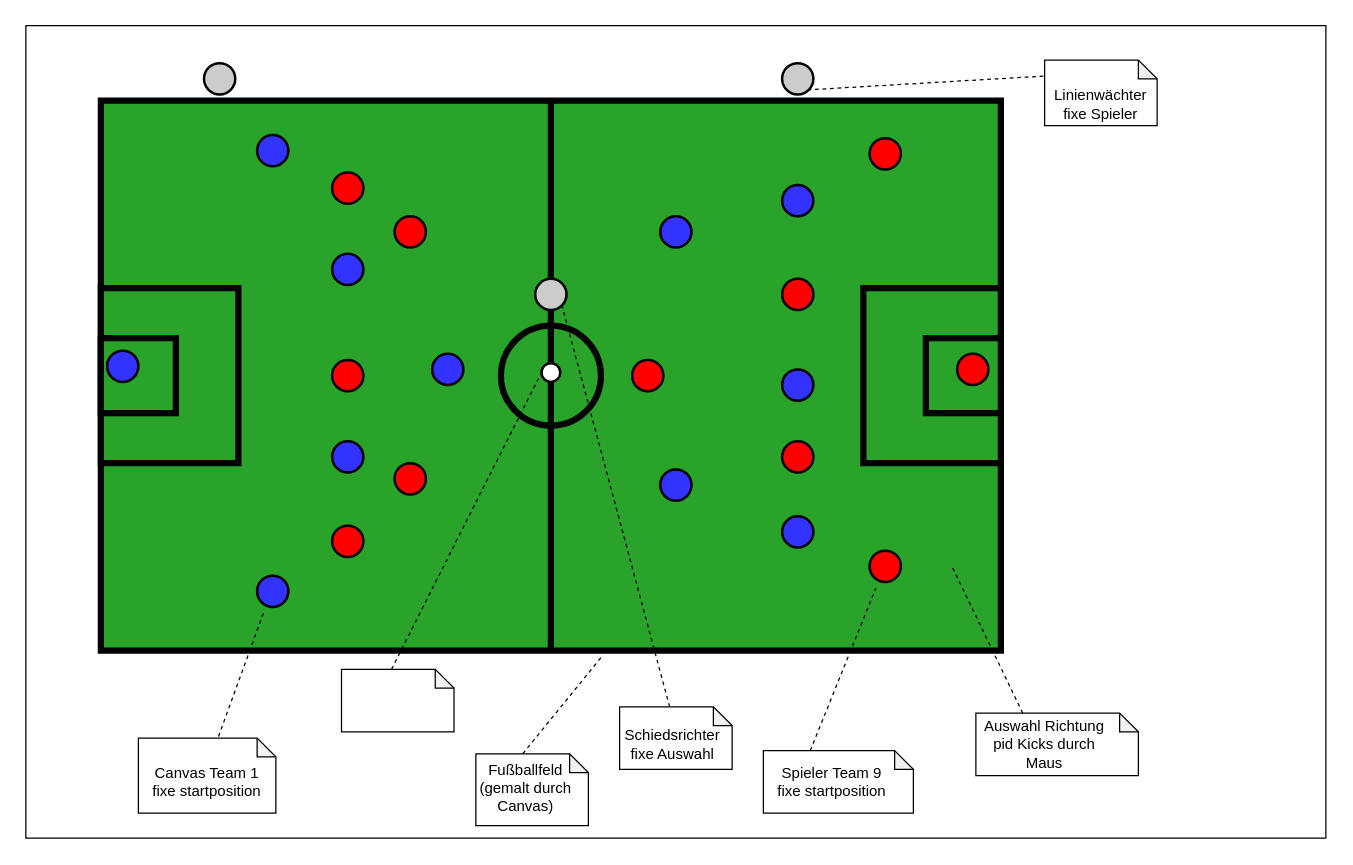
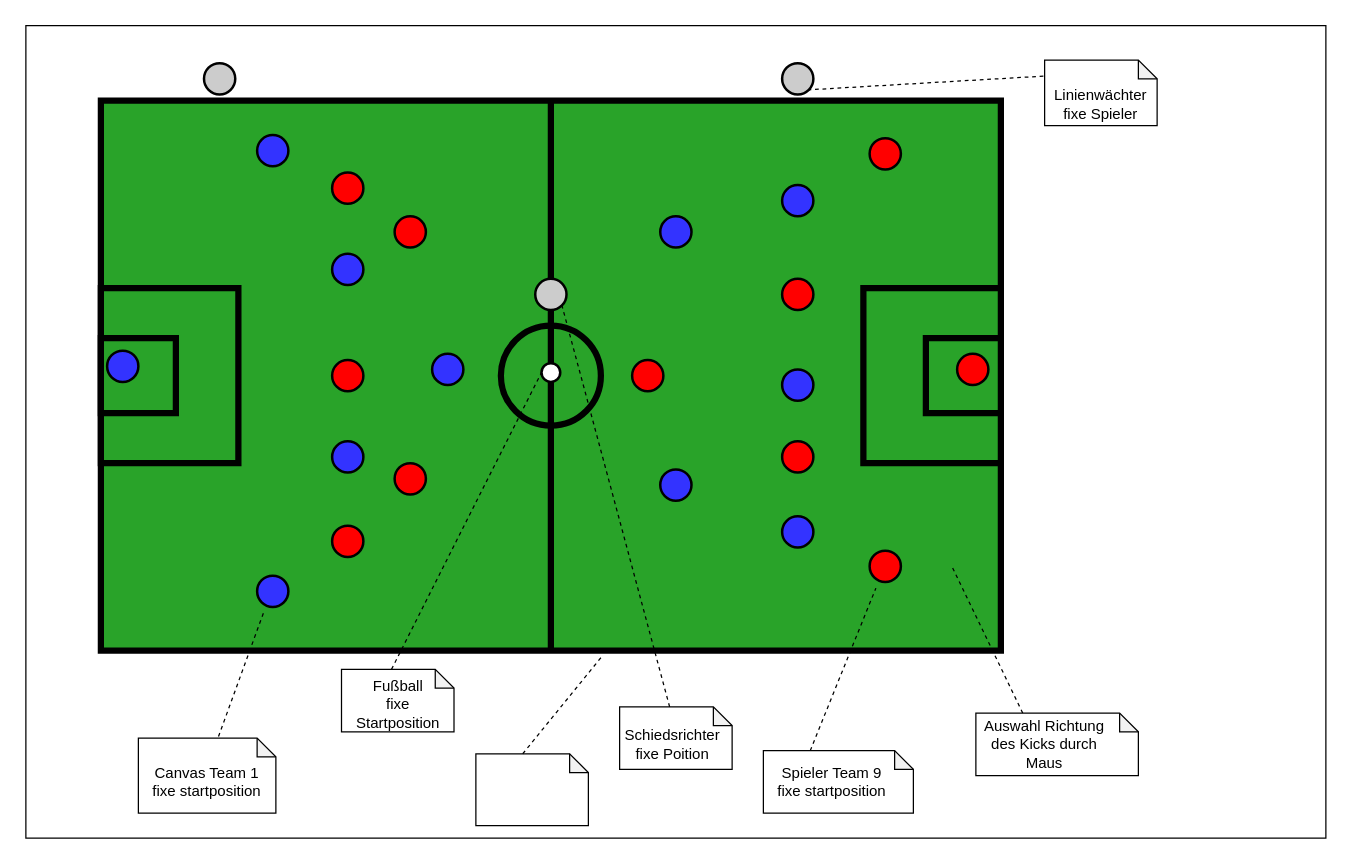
node "Fußball fixe Startposition": added
node "Schiedsrichter fixe Auswahl": label "Schiedsrichter fixe Auswahl" -> "Schiedsrichter fixe Poition"
node "Auswahl Richtung pid Kicks durch Maus": label "Auswahl Richtung pid Kicks durch Maus" -> "Auswahl Richtung des Kicks durch Maus"
node "Fußballfeld (gemalt durch Canvas)": removed
